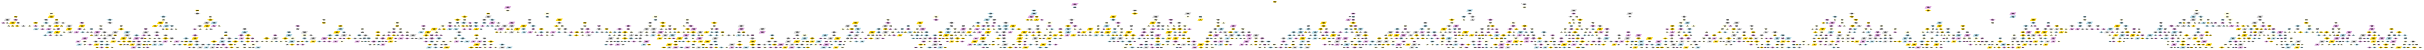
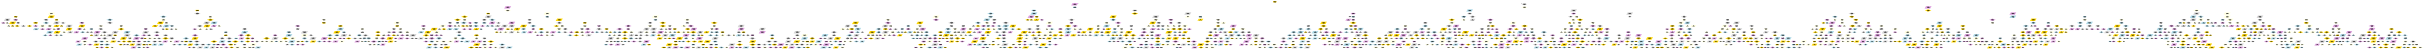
node "mse = 0.0 samples = 1 value = -13251.193": fillcolor lightyellow -> gold
node "mse = 0.0 samples = 1 value = -5460.66": fillcolor gold -> plum
node "mse = 0.0 samples = 1 value = -128565.394": fillcolor gold -> lightblue
node "mse = 0.0 samples = 1 value = -101142.069": fillcolor gold -> lightblue
node "mse = 170079737.707 samples = 11 value = 12760.908": fillcolor lightyellow -> gold
